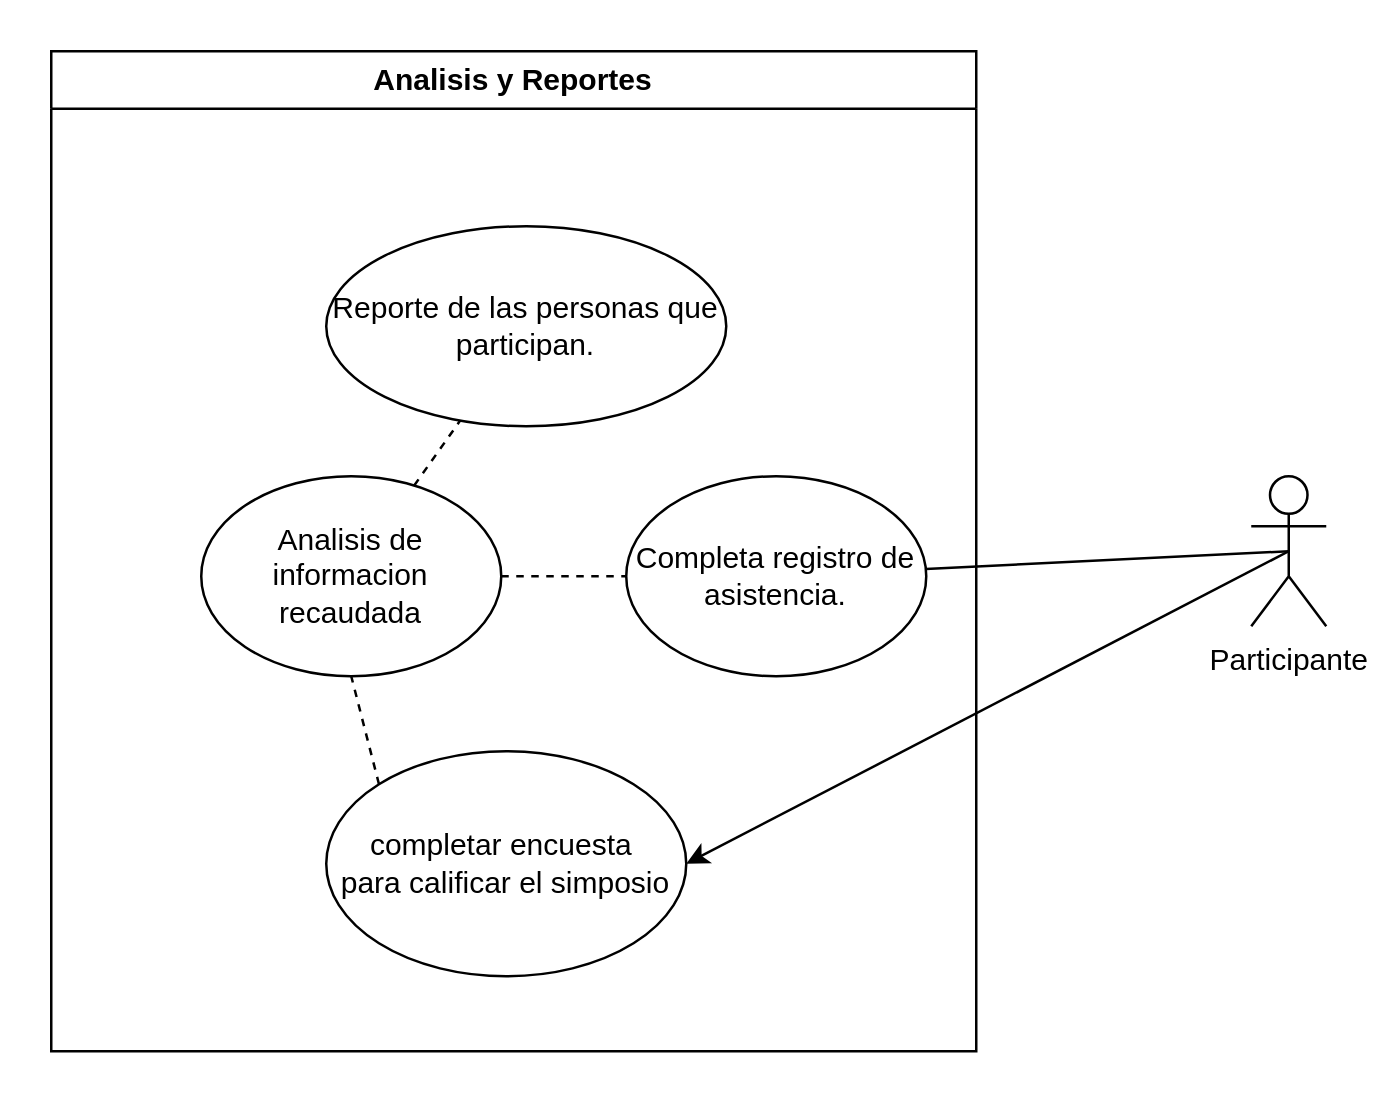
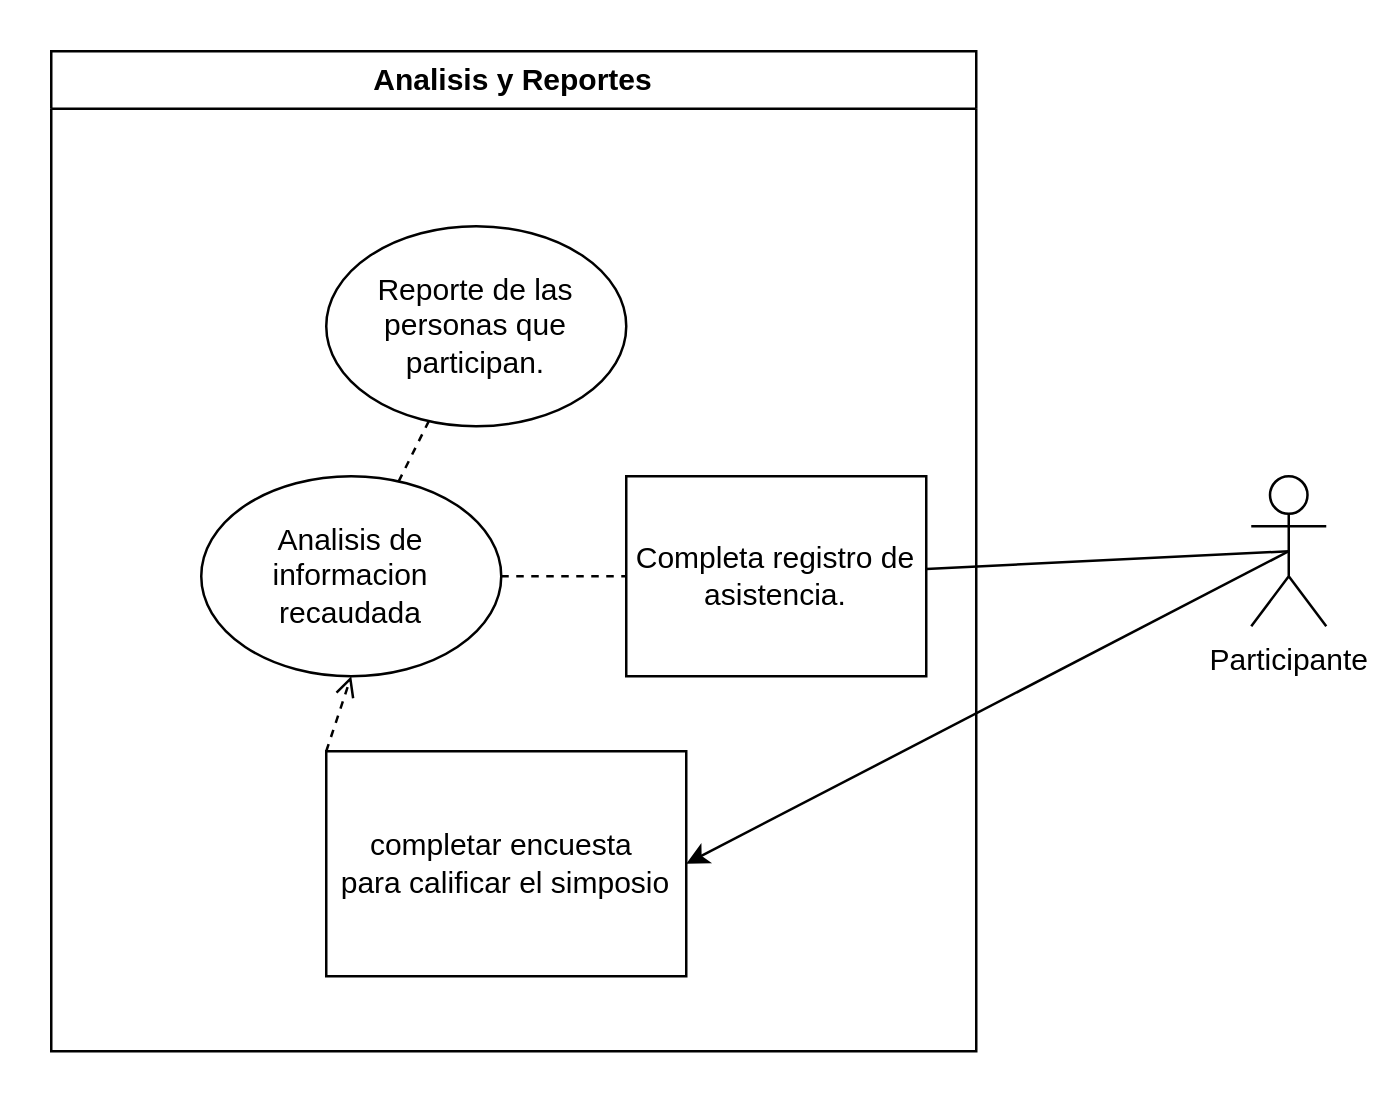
node "Reporte de las personas que participan.": size 400x200 -> 300x200
node "Completa registro de asistencia.": shape ellipse -> rectangle
edge "Analisis de informacion recaudada" -- "completar encuesta para calificar el simposio": arrowhead none -> open
node "completar encuesta para calificar el simposio": shape ellipse -> rectangle
